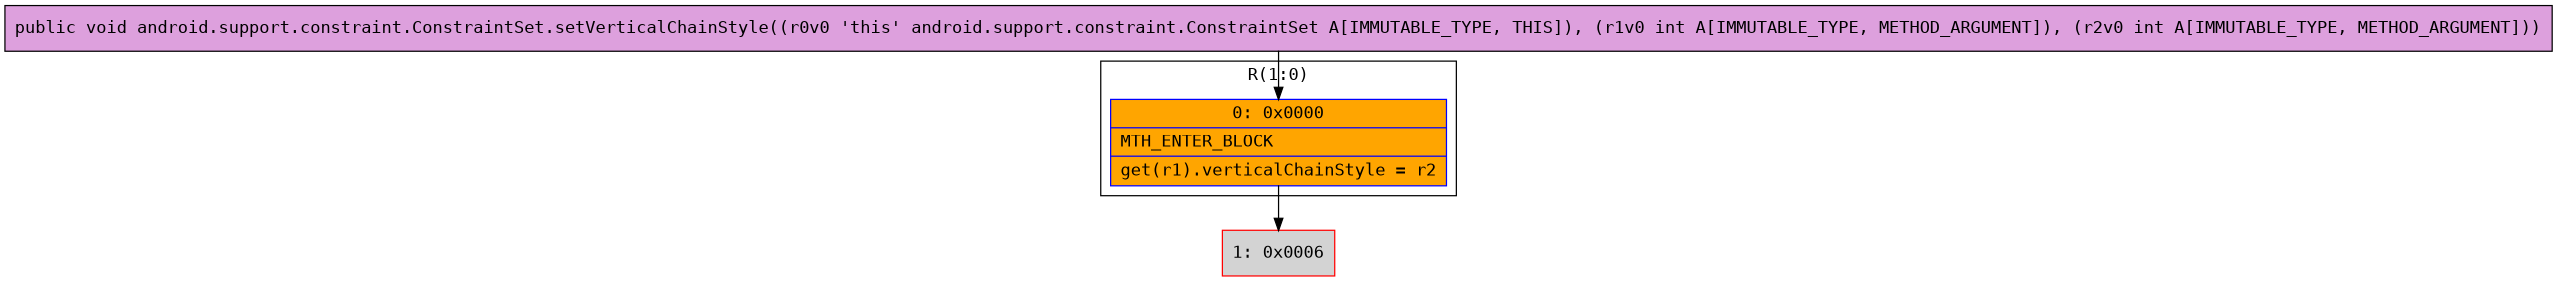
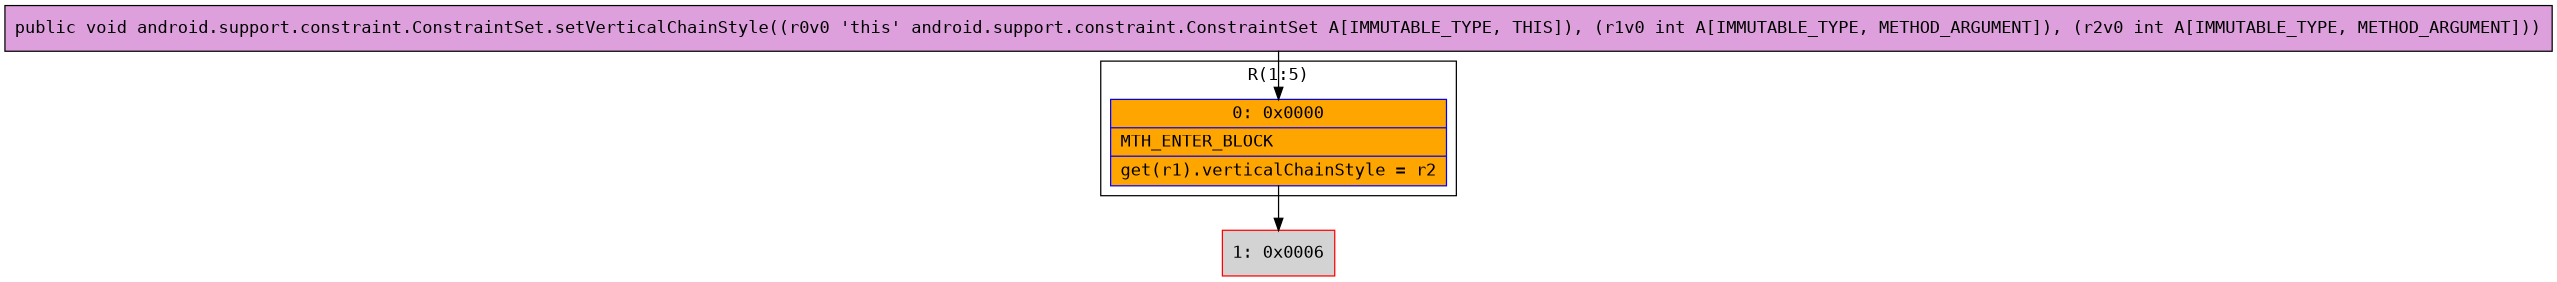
cluster "R(1:0)": label "R(1:0)" -> "R(1:5)"
